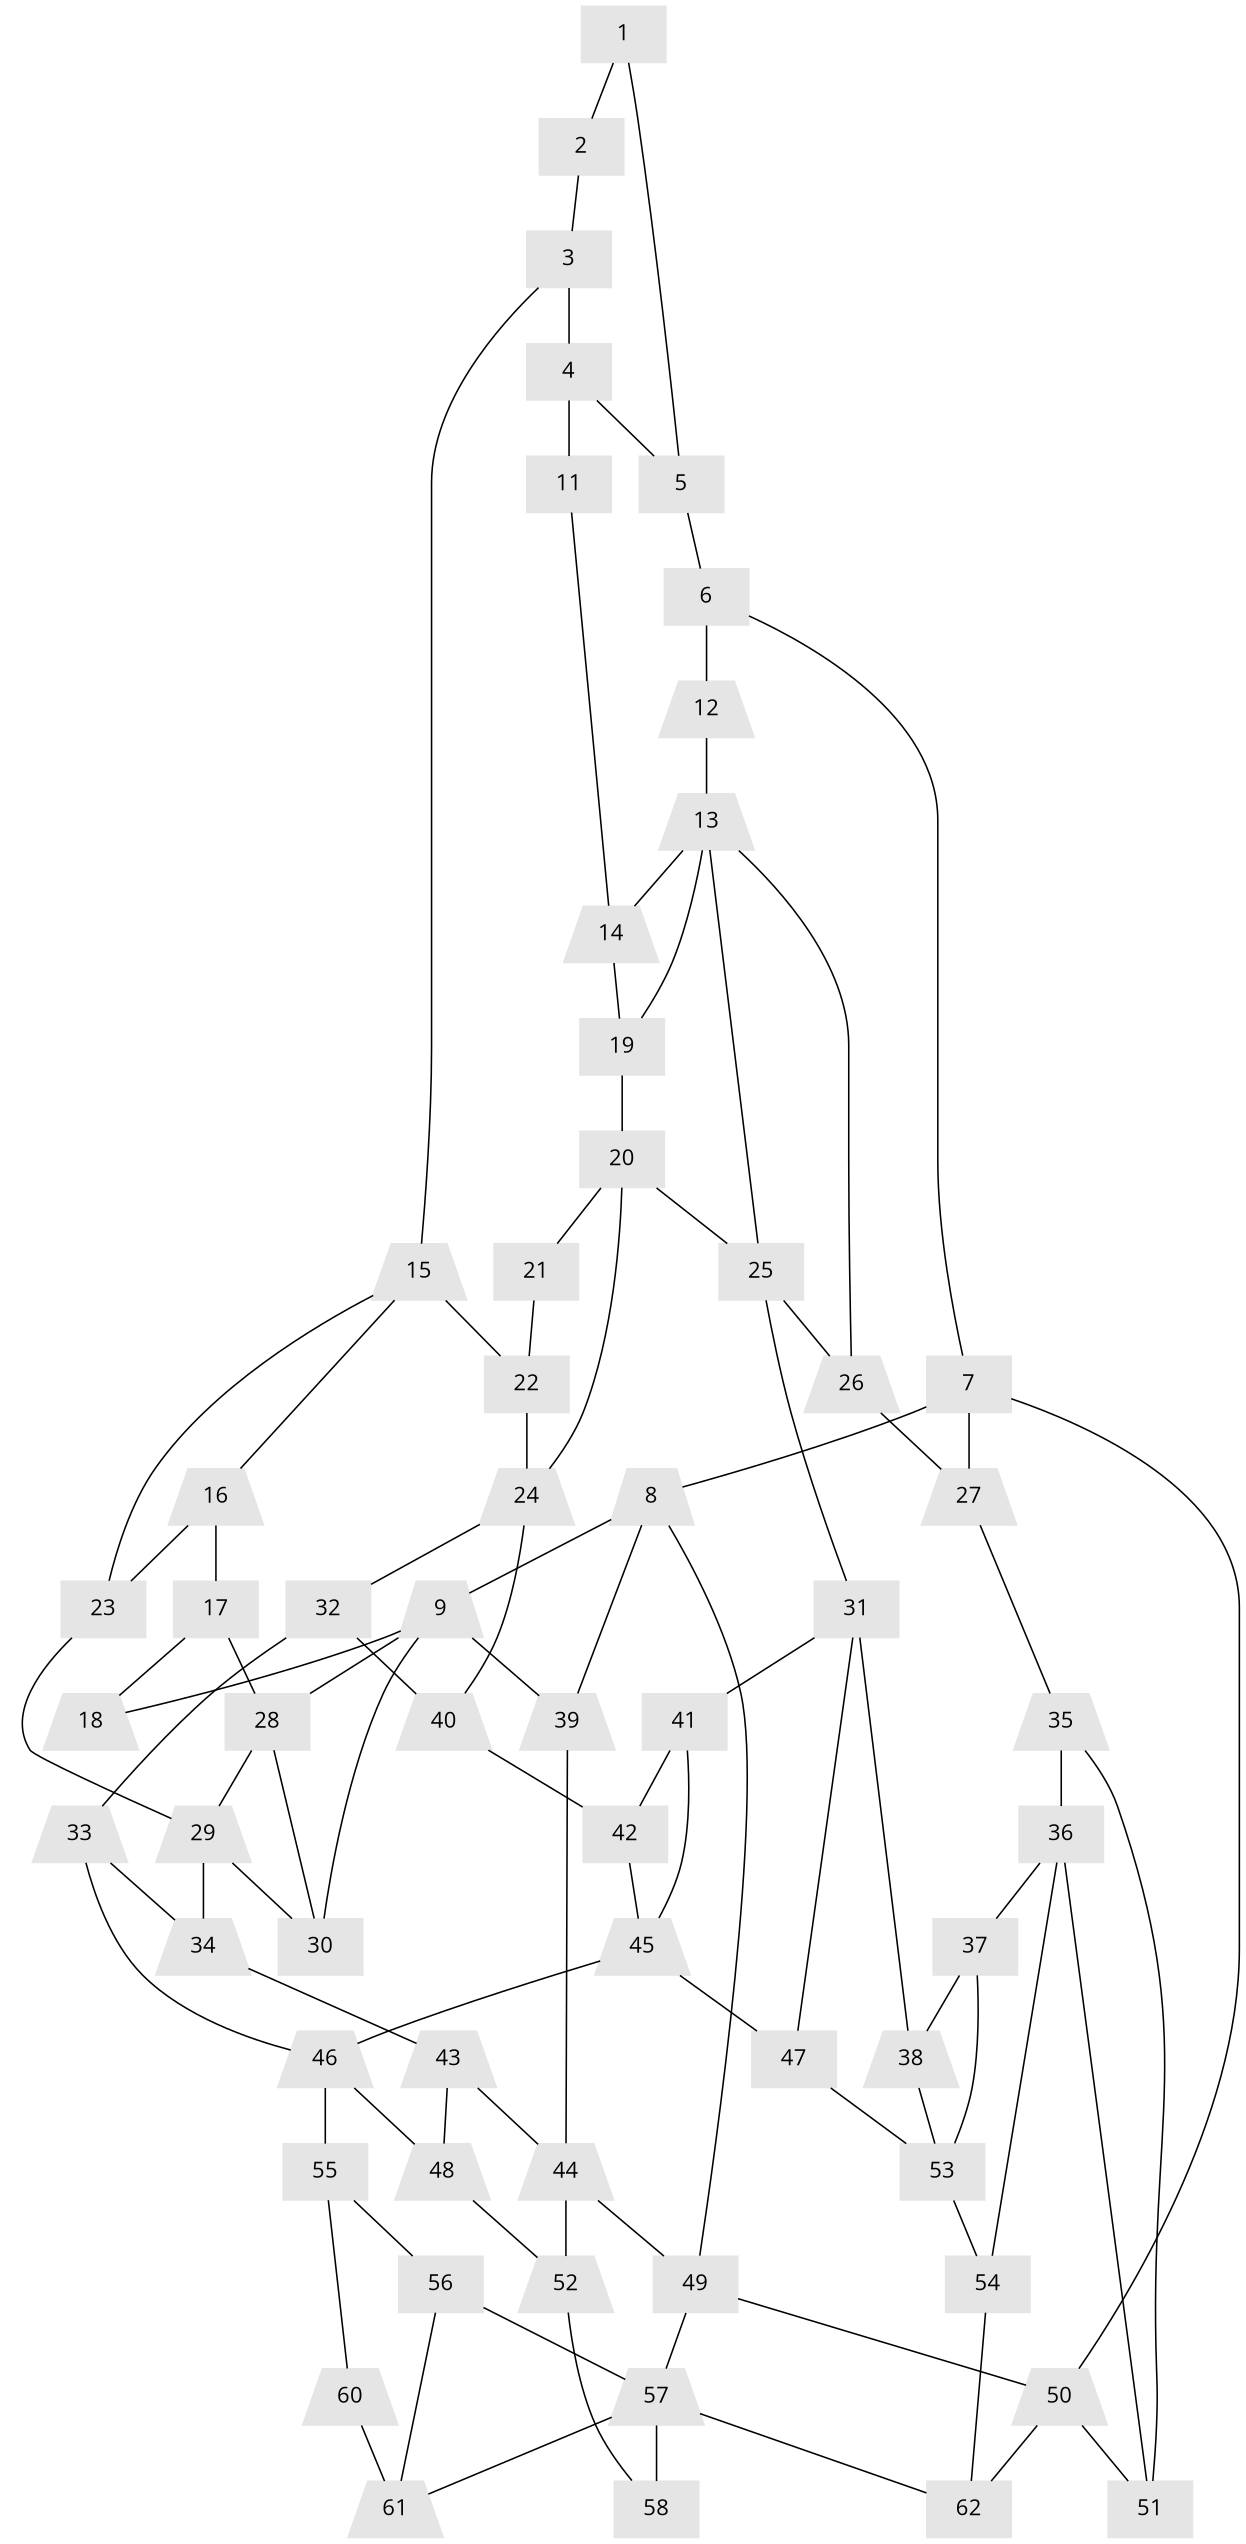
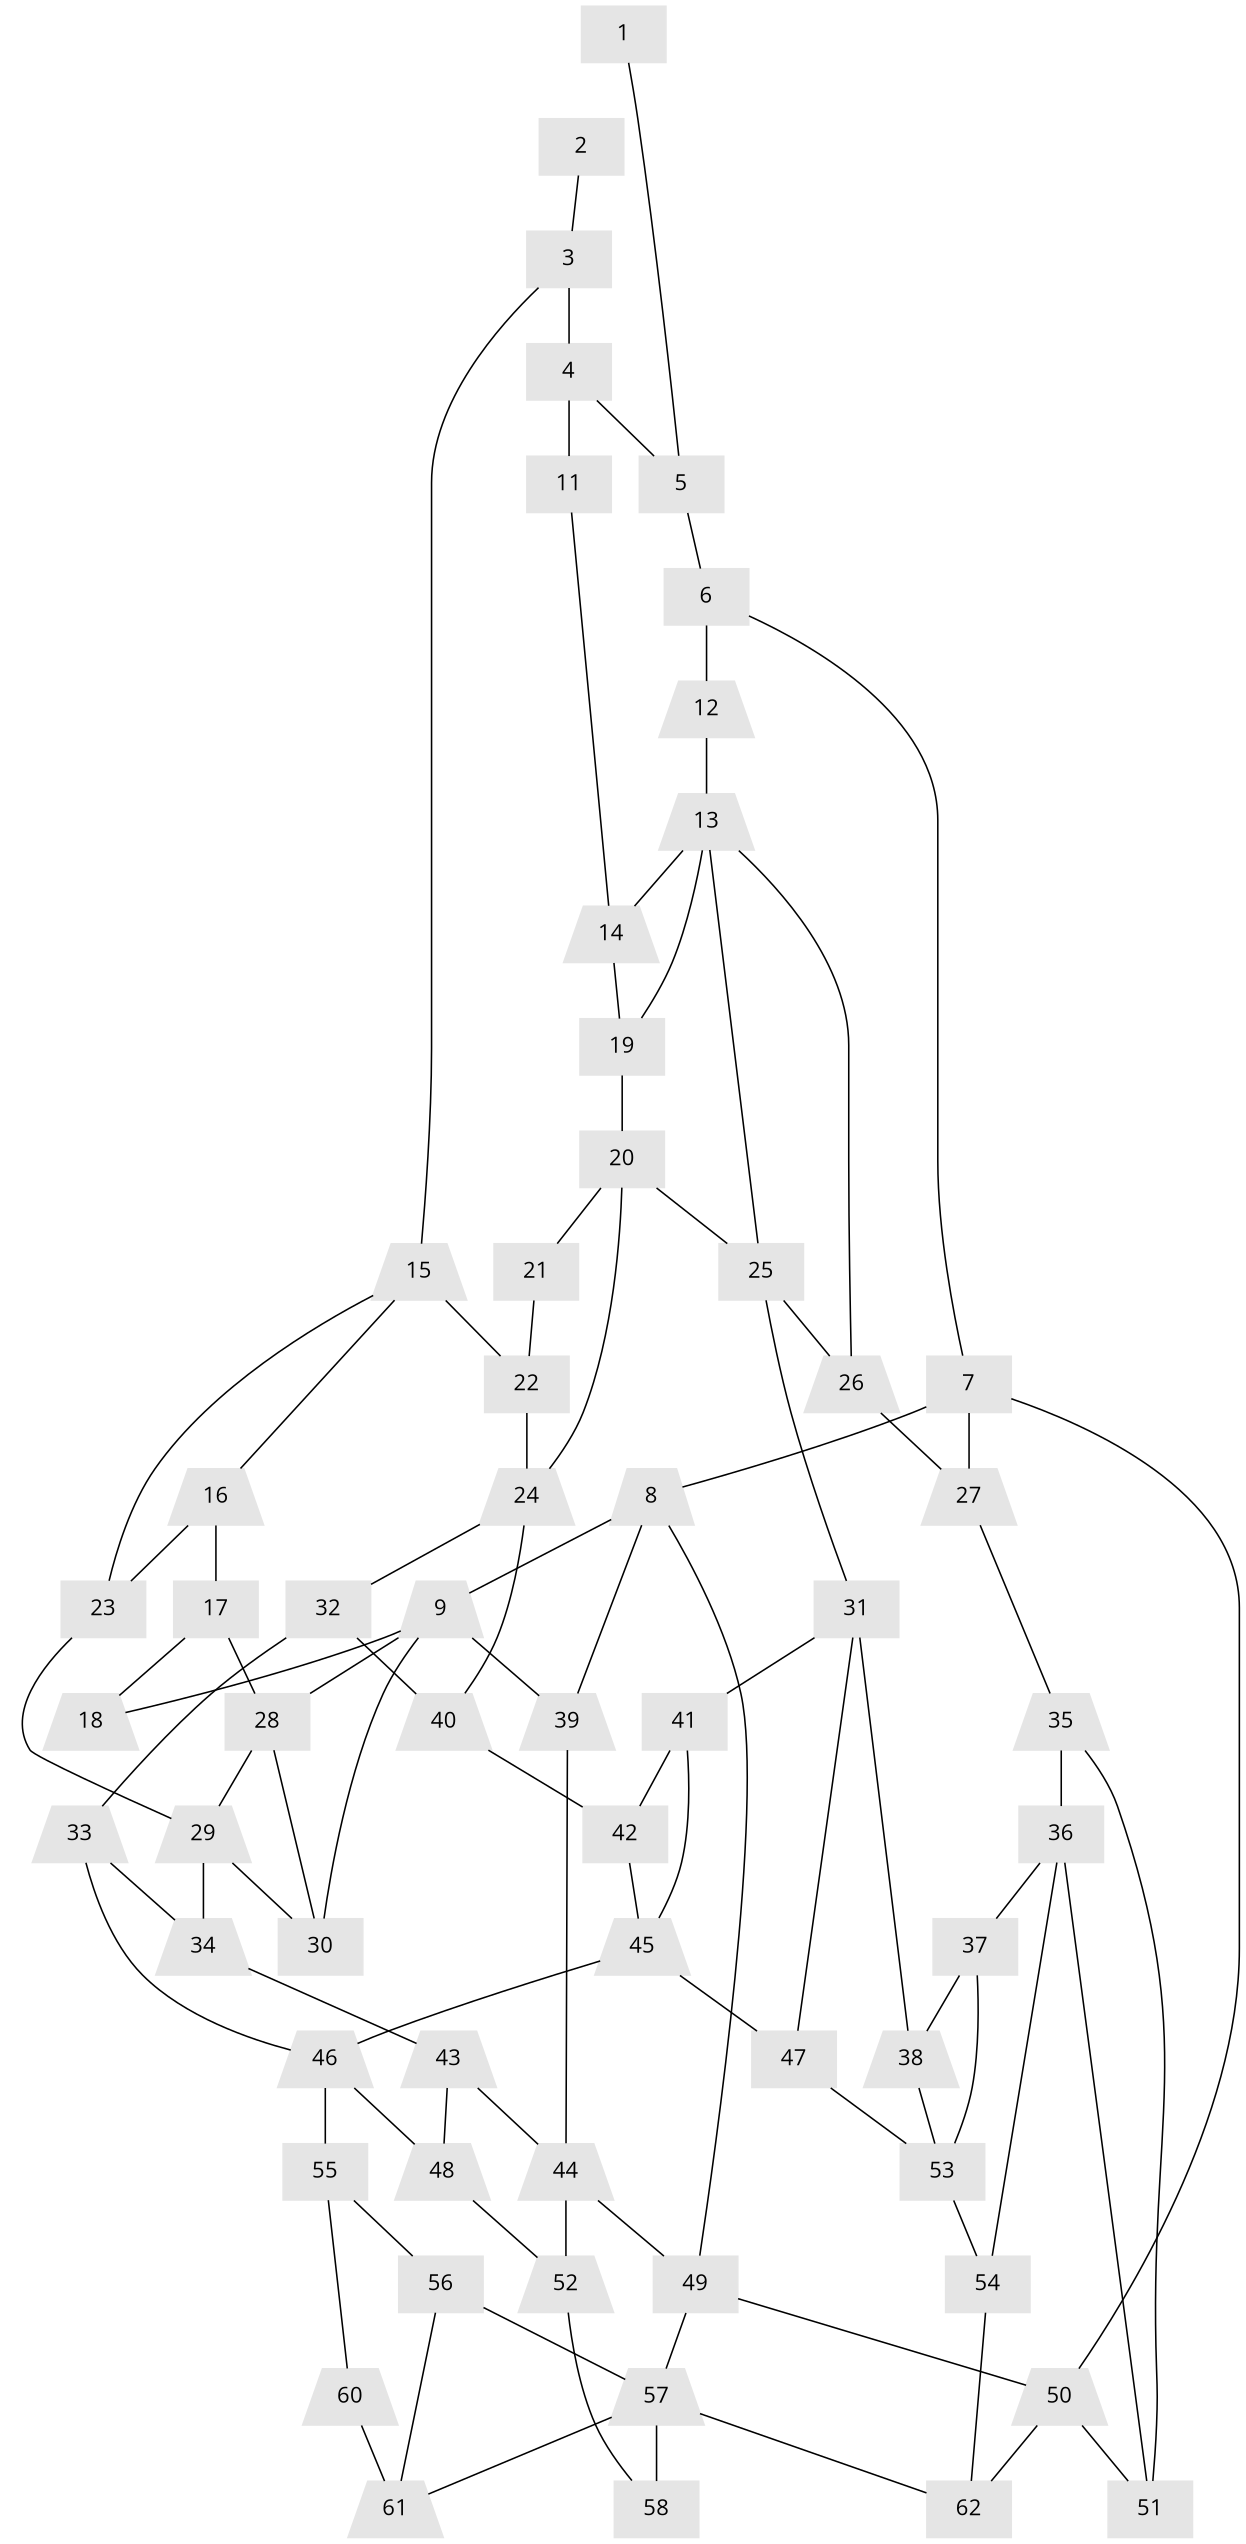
edge "1" -- "2": removed
